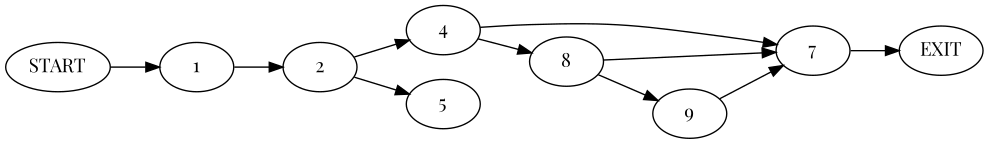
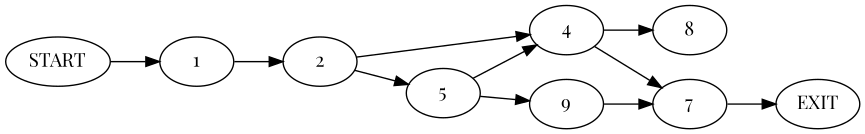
edge "8" -> "7": removed
edge "5" -> "4": added
edge "8" -> "9": now "5" -> "9"
